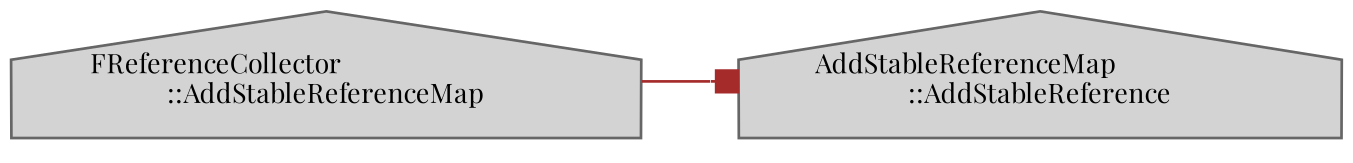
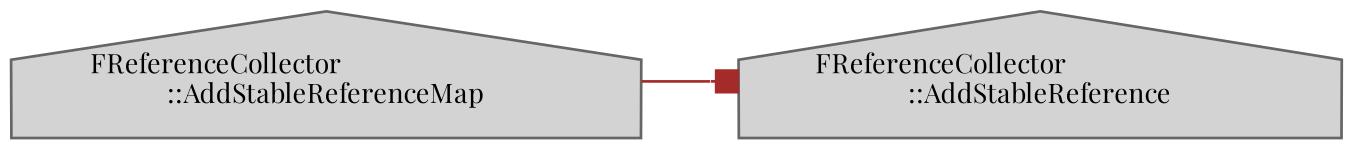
node "AddStableReferenceMap ::AddStableReference": label "AddStableReferenceMap ::AddStableReference" -> "FReferenceCollector ::AddStableReference"
